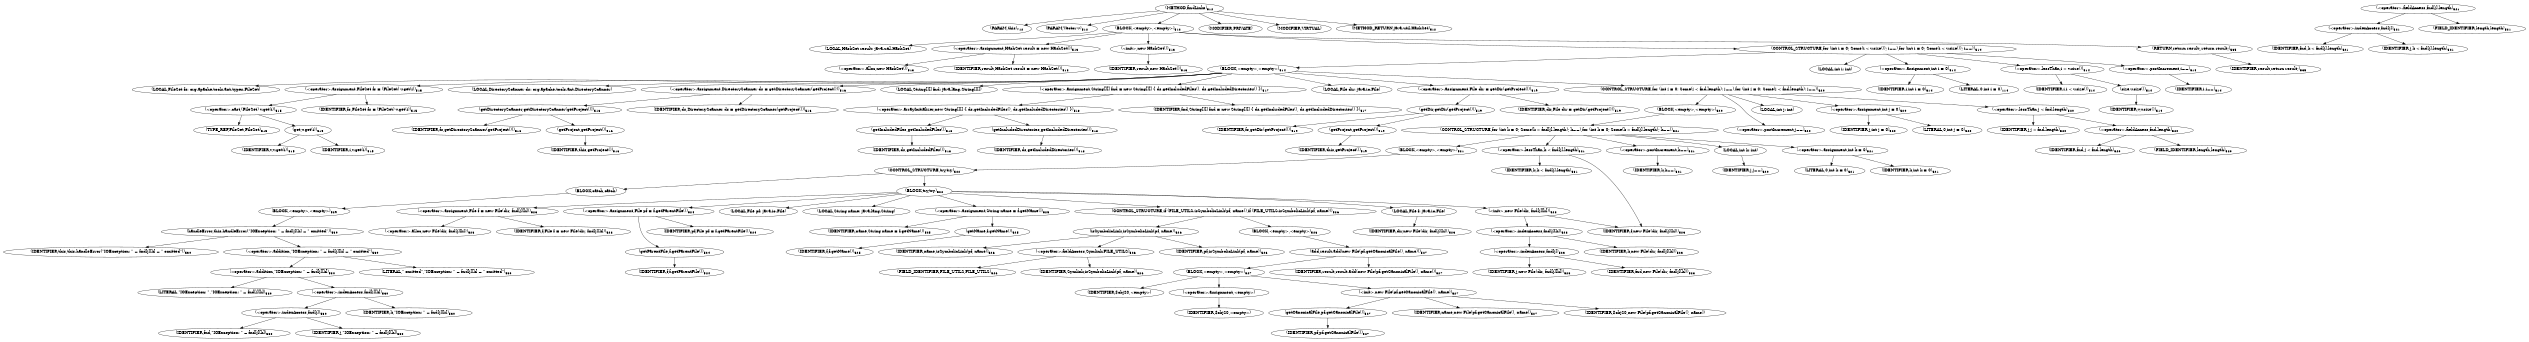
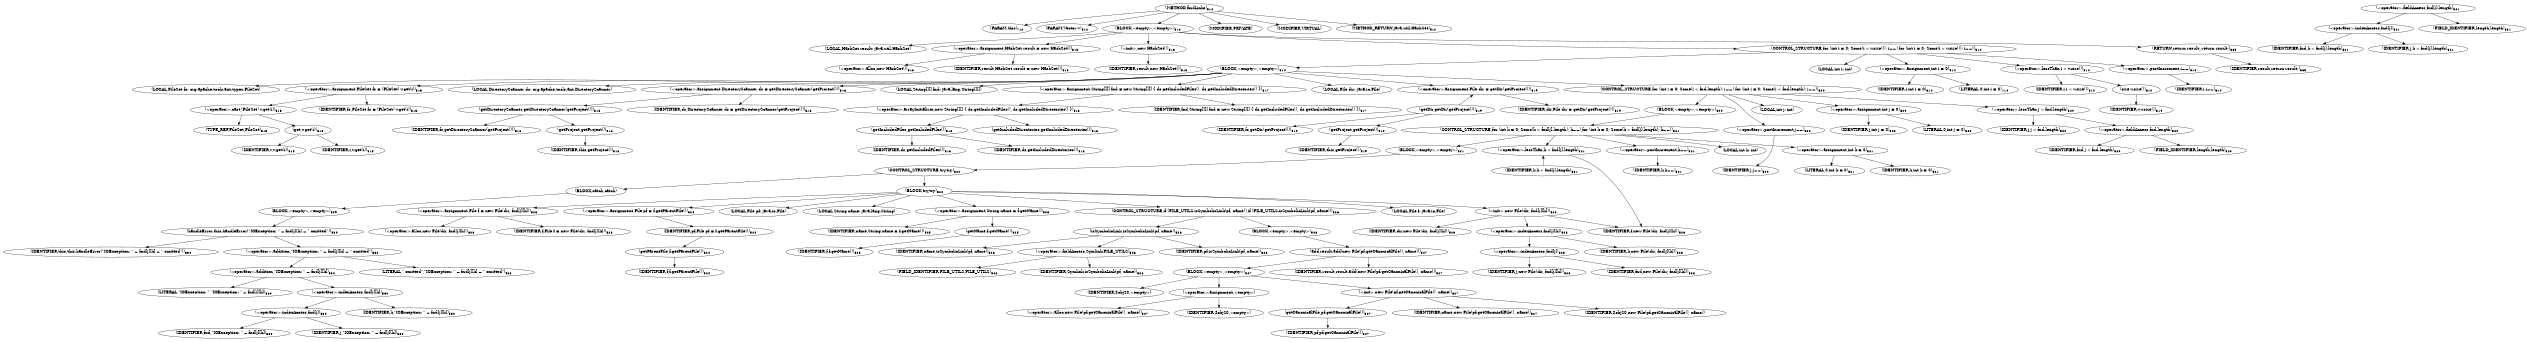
edge "(<operator>.assignment,File dir = getDir(getProject()))" -> "(getDir,getDir(getProject()))": reversed
edge "(getIncludedDirectories,getIncludedDirectories())" -> "(IDENTIFIER,ds,getIncludedDirectories())": now "(getIncludedFiles,getIncludedFiles())" -> "(IDENTIFIER,ds,getIncludedDirectories())"
edge "(<operator>.lessThan,k < fnd[j].length)" -> "(IDENTIFIER,k,k < fnd[j].length)": reversed
edge "(LOCAL,int k: int)" -> "(IDENTIFIER,j,j++)": now "(<operator>.postIncrement,j++)" -> "(IDENTIFIER,j,j++)"
edge "(LOCAL,File f: java.io.File)" -> "(IDENTIFIER,dir,new File(dir, fnd[j][k]))": now "(<init>,new File(dir, fnd[j][k]))" -> "(IDENTIFIER,dir,new File(dir, fnd[j][k]))"
edge "(<operator>.assignment,File pf = f.getParentFile())" -> "(getParentFile,f.getParentFile())": now "(IDENTIFIER,pf,File pf = f.getParentFile())" -> "(getParentFile,f.getParentFile())"
node "(<operator>.alloc,new File(pf.getCanonicalFile(), name))": added
